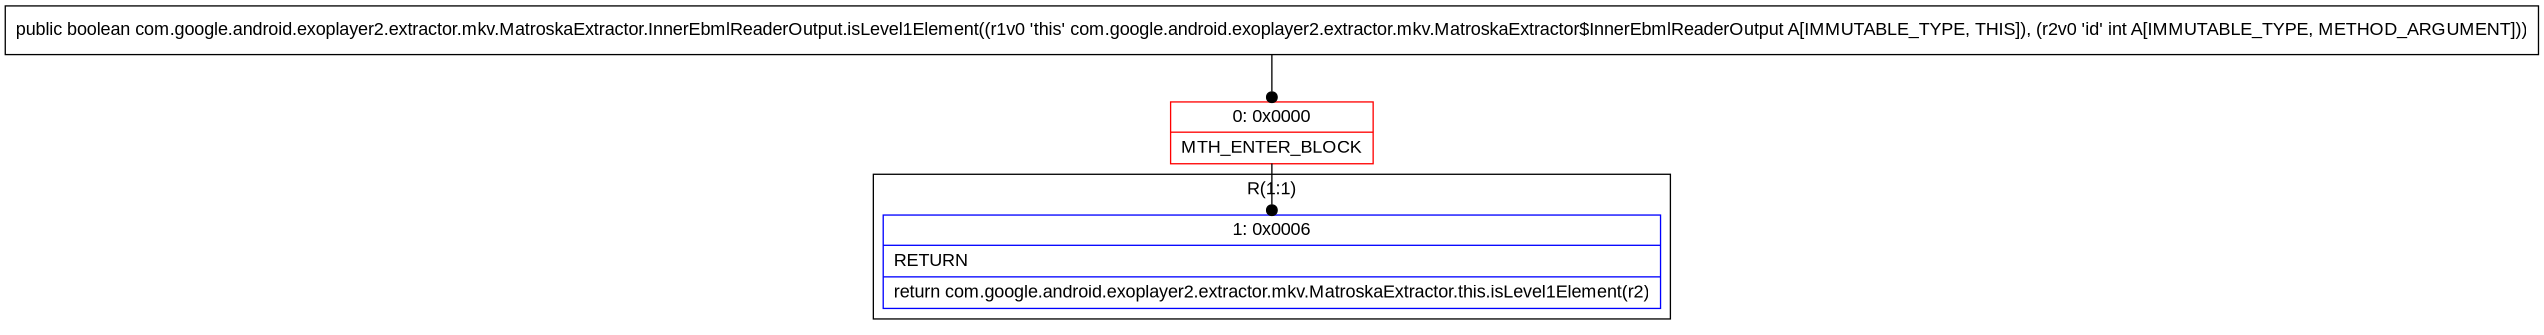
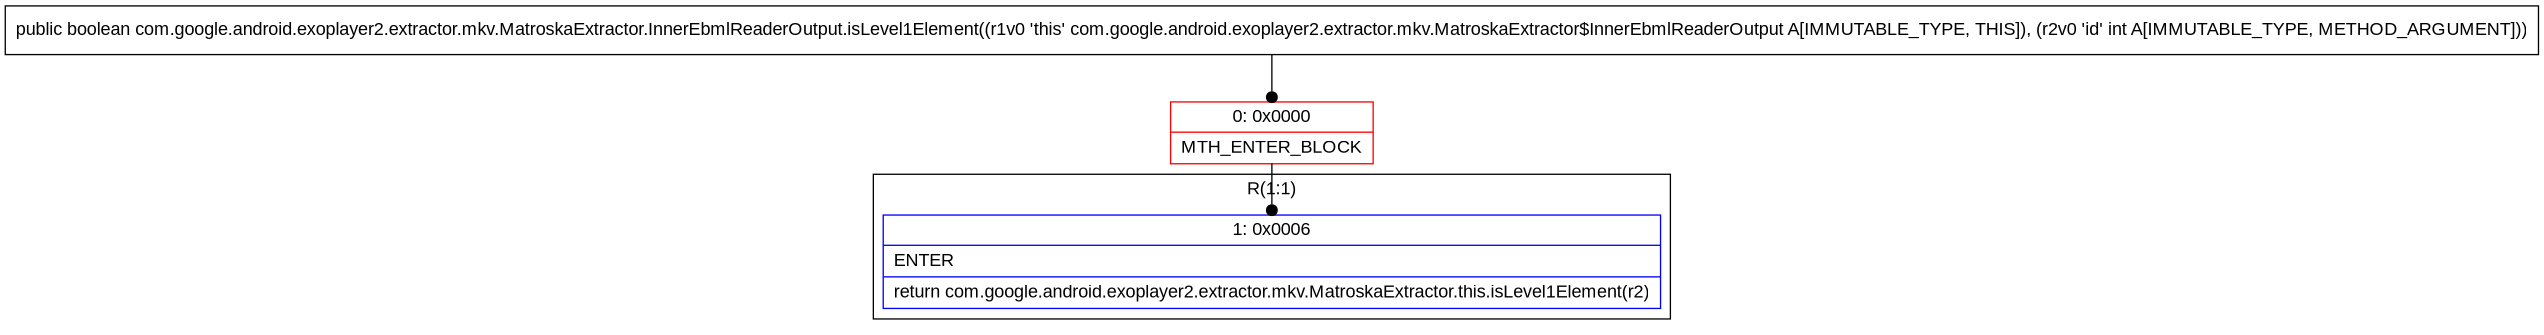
node "1: 0x0006": text "RETURN" -> "ENTER"
